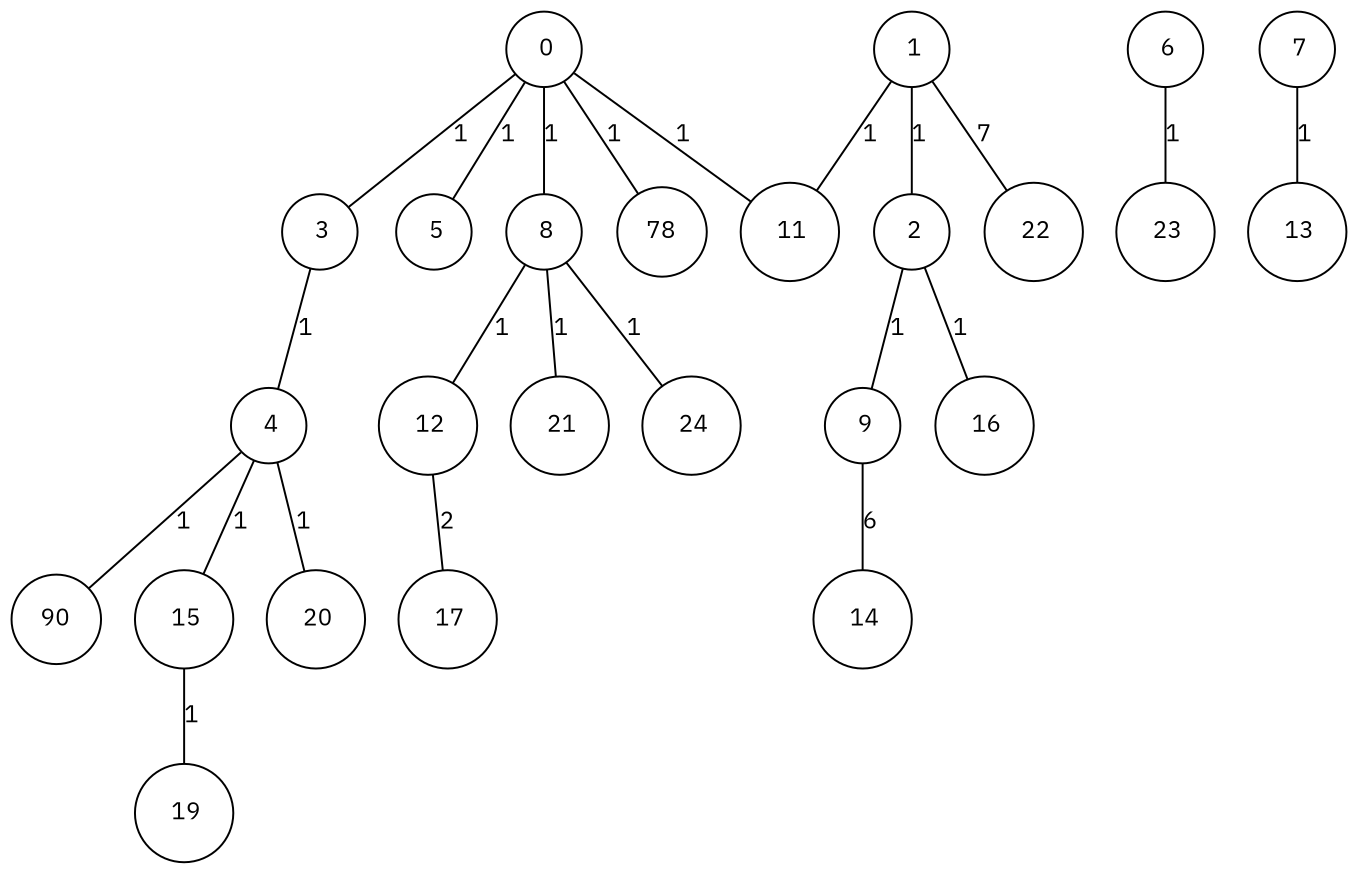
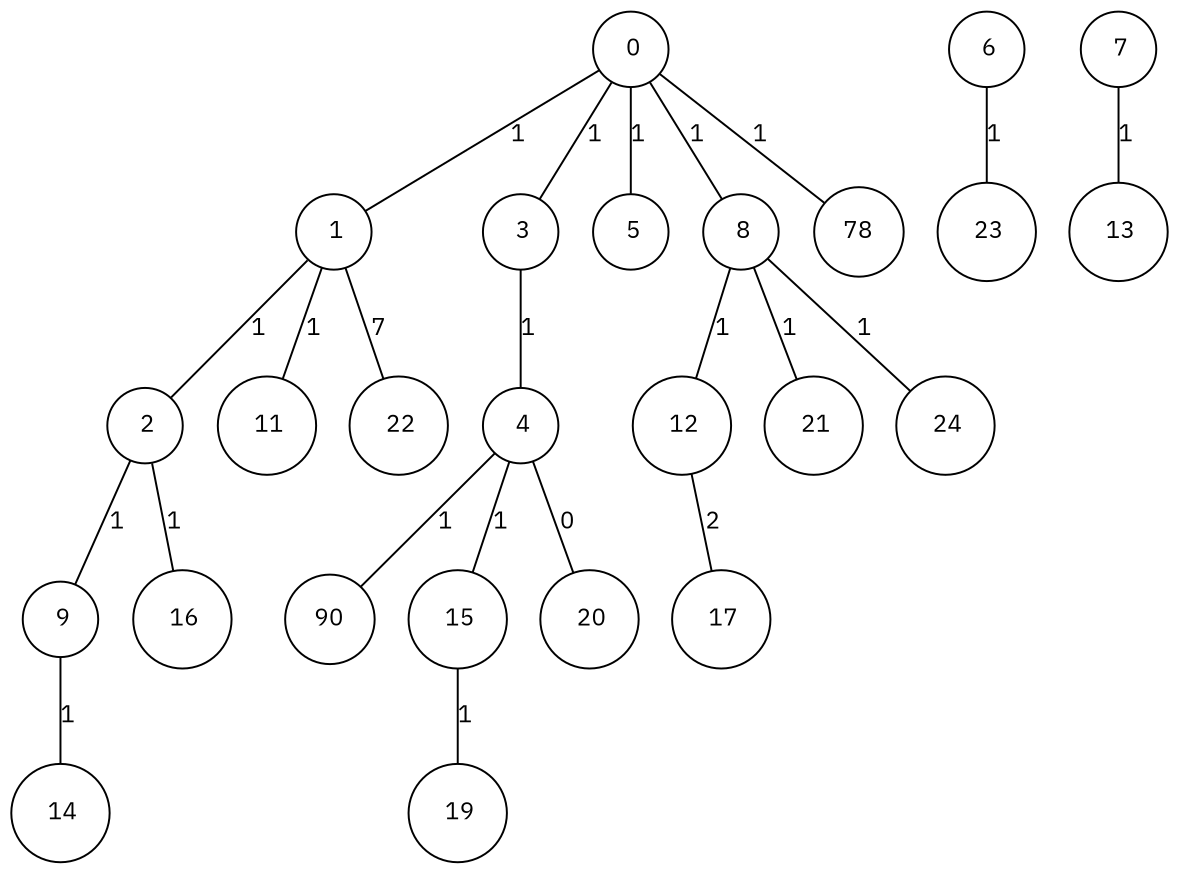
edge "0" -- "11": now "0" -- "1"
edge "4" -- "20": label "1" -> "0"
edge "9" -- "14": label "6" -> "1"
